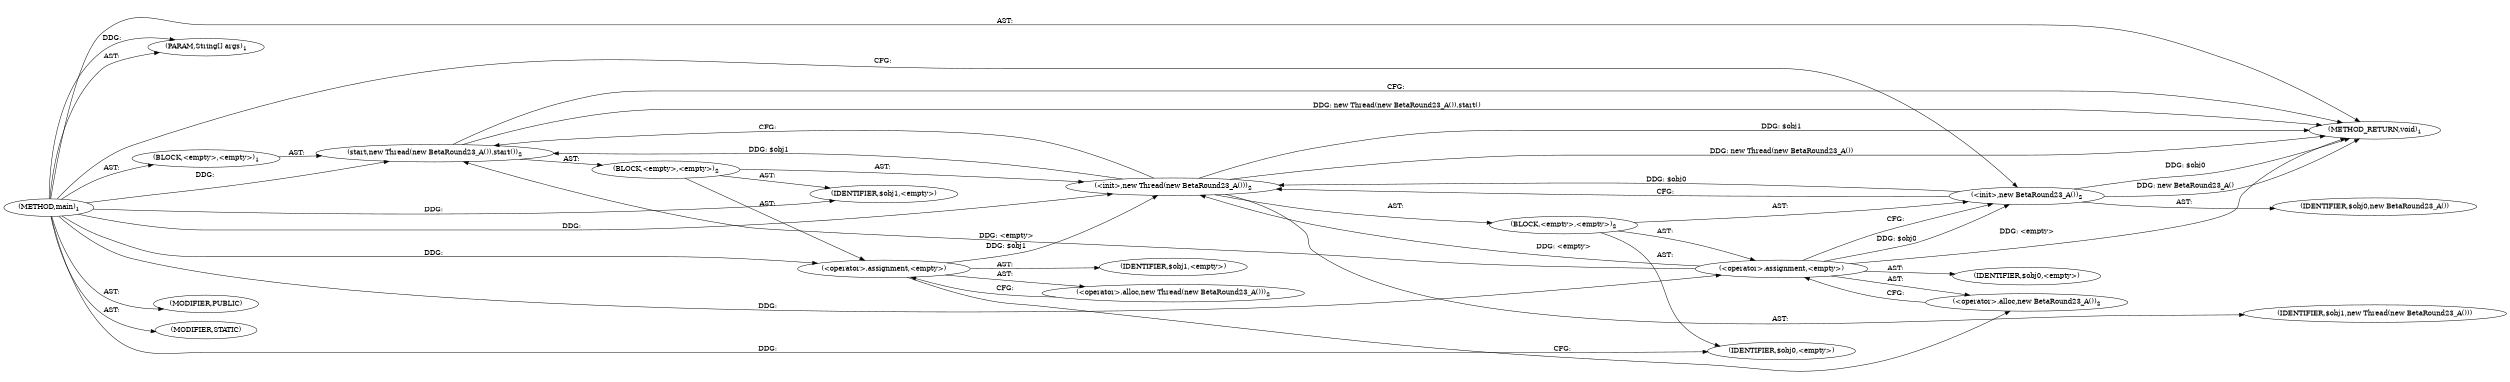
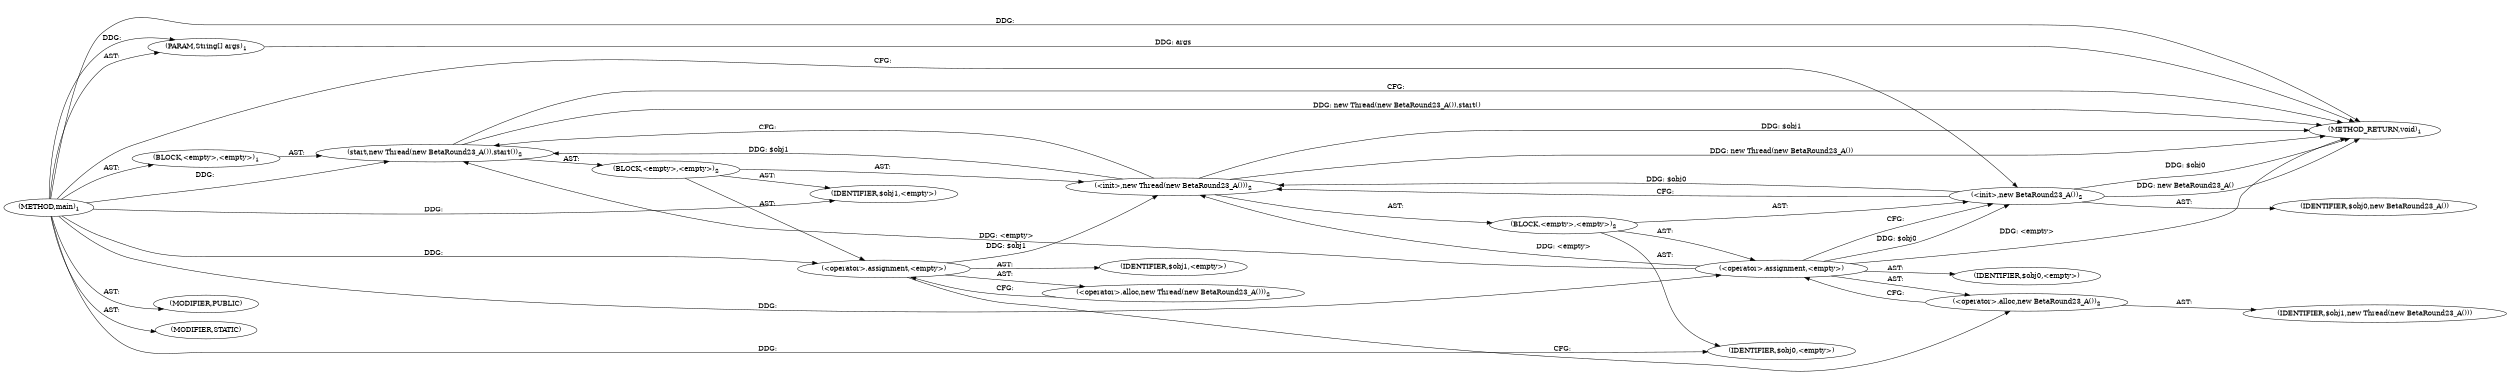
edge "(METHOD,main)" -> "(METHOD_RETURN,void)": label "AST: " -> "DDG: "
edge "(PARAM,String[] args)" -> "(METHOD_RETURN,void)": added, label "DDG: args"
edge "(METHOD,main)" -> "(<init>,new Thread(new BetaRound23_A()))": removed, label "DDG:"
edge "(<init>,new Thread(new BetaRound23_A()))" -> "(IDENTIFIER,$obj1,new Thread(new BetaRound23_A()))": now "(<operator>.alloc,new BetaRound23_A())" -> "(IDENTIFIER,$obj1,new Thread(new BetaRound23_A()))"
